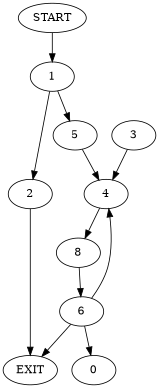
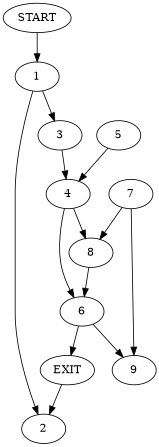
edge "1" -> "5": now "1" -> "3"
node "7": added
edge "6" -> "4": reversed
edge "2" -> "EXIT": reversed
node "0": label "0" -> "9"
